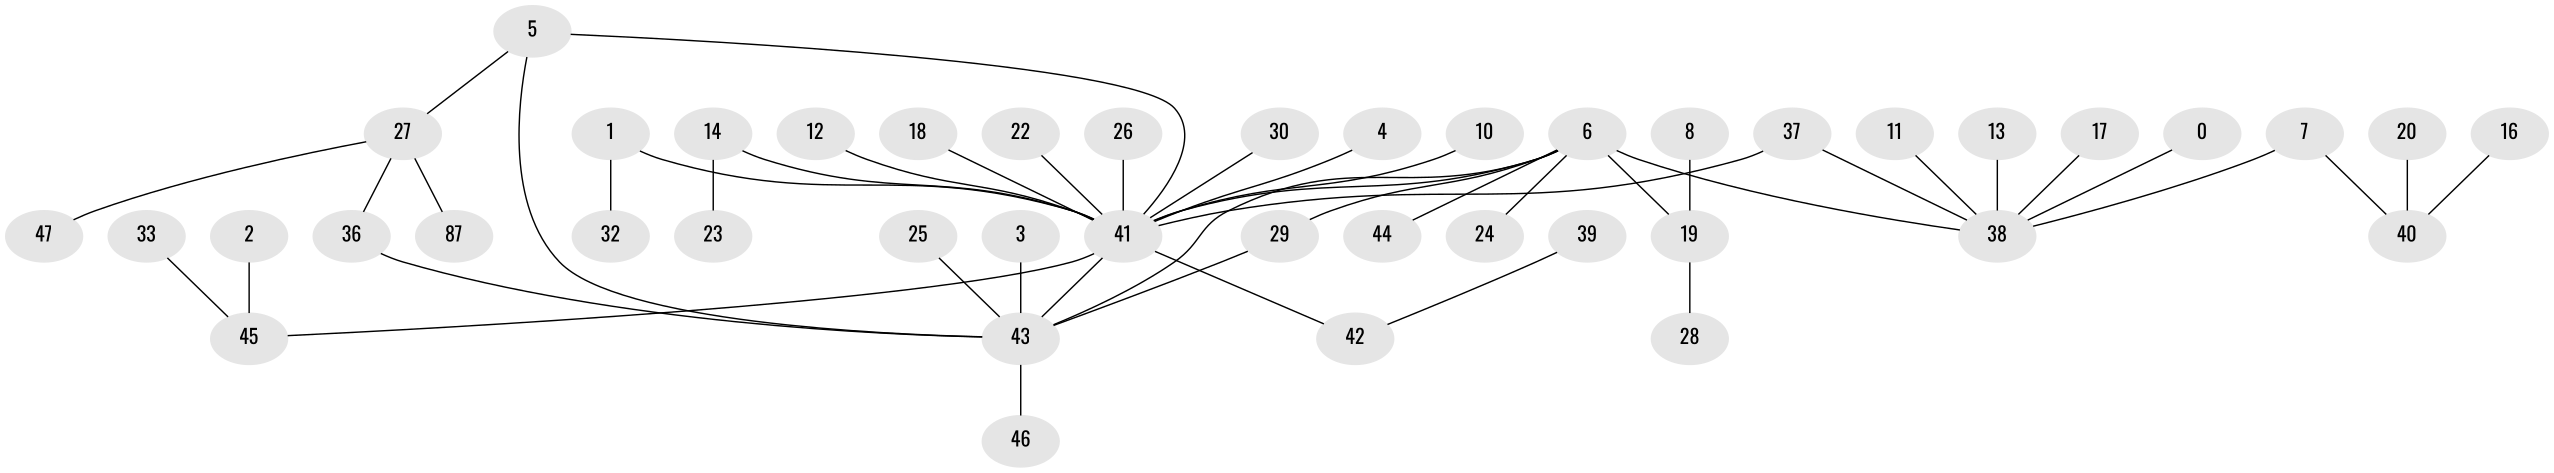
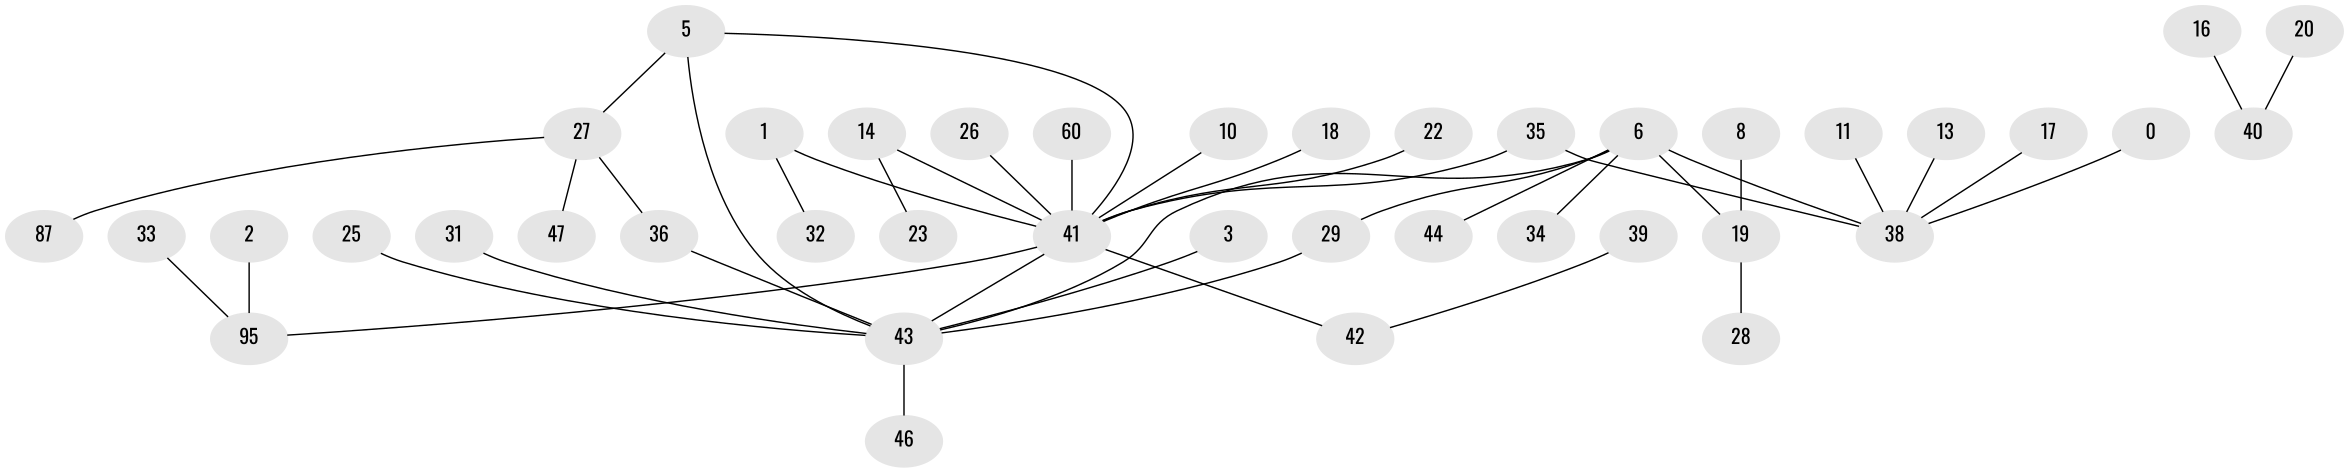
node "12": removed
node "30": label "30" -> "60"
node "4": removed
node "37": label "37" -> "35"
node "7": removed
edge "6" -- "41": removed
node "31": added
node "24": label "24" -> "34"
node "45": label "45" -> "95"
